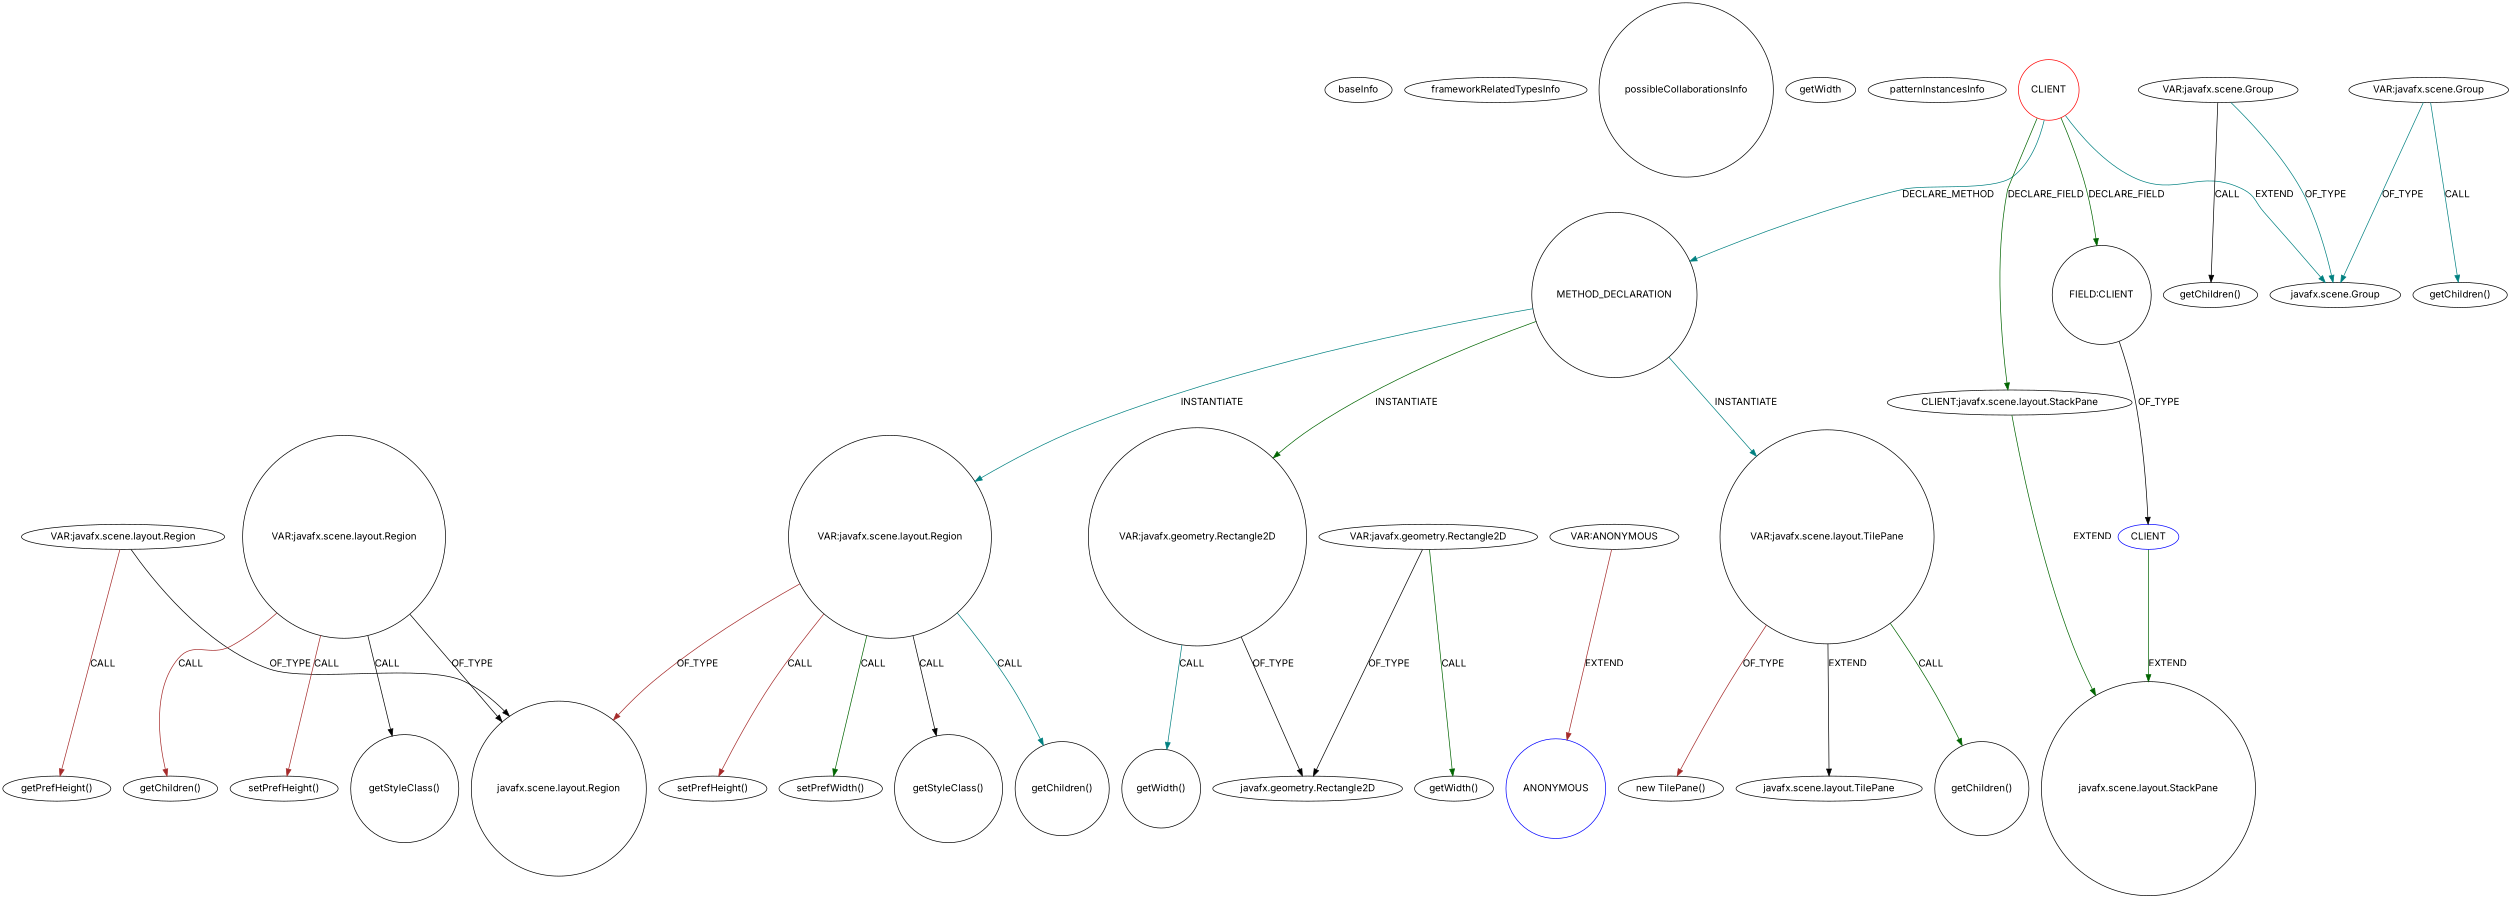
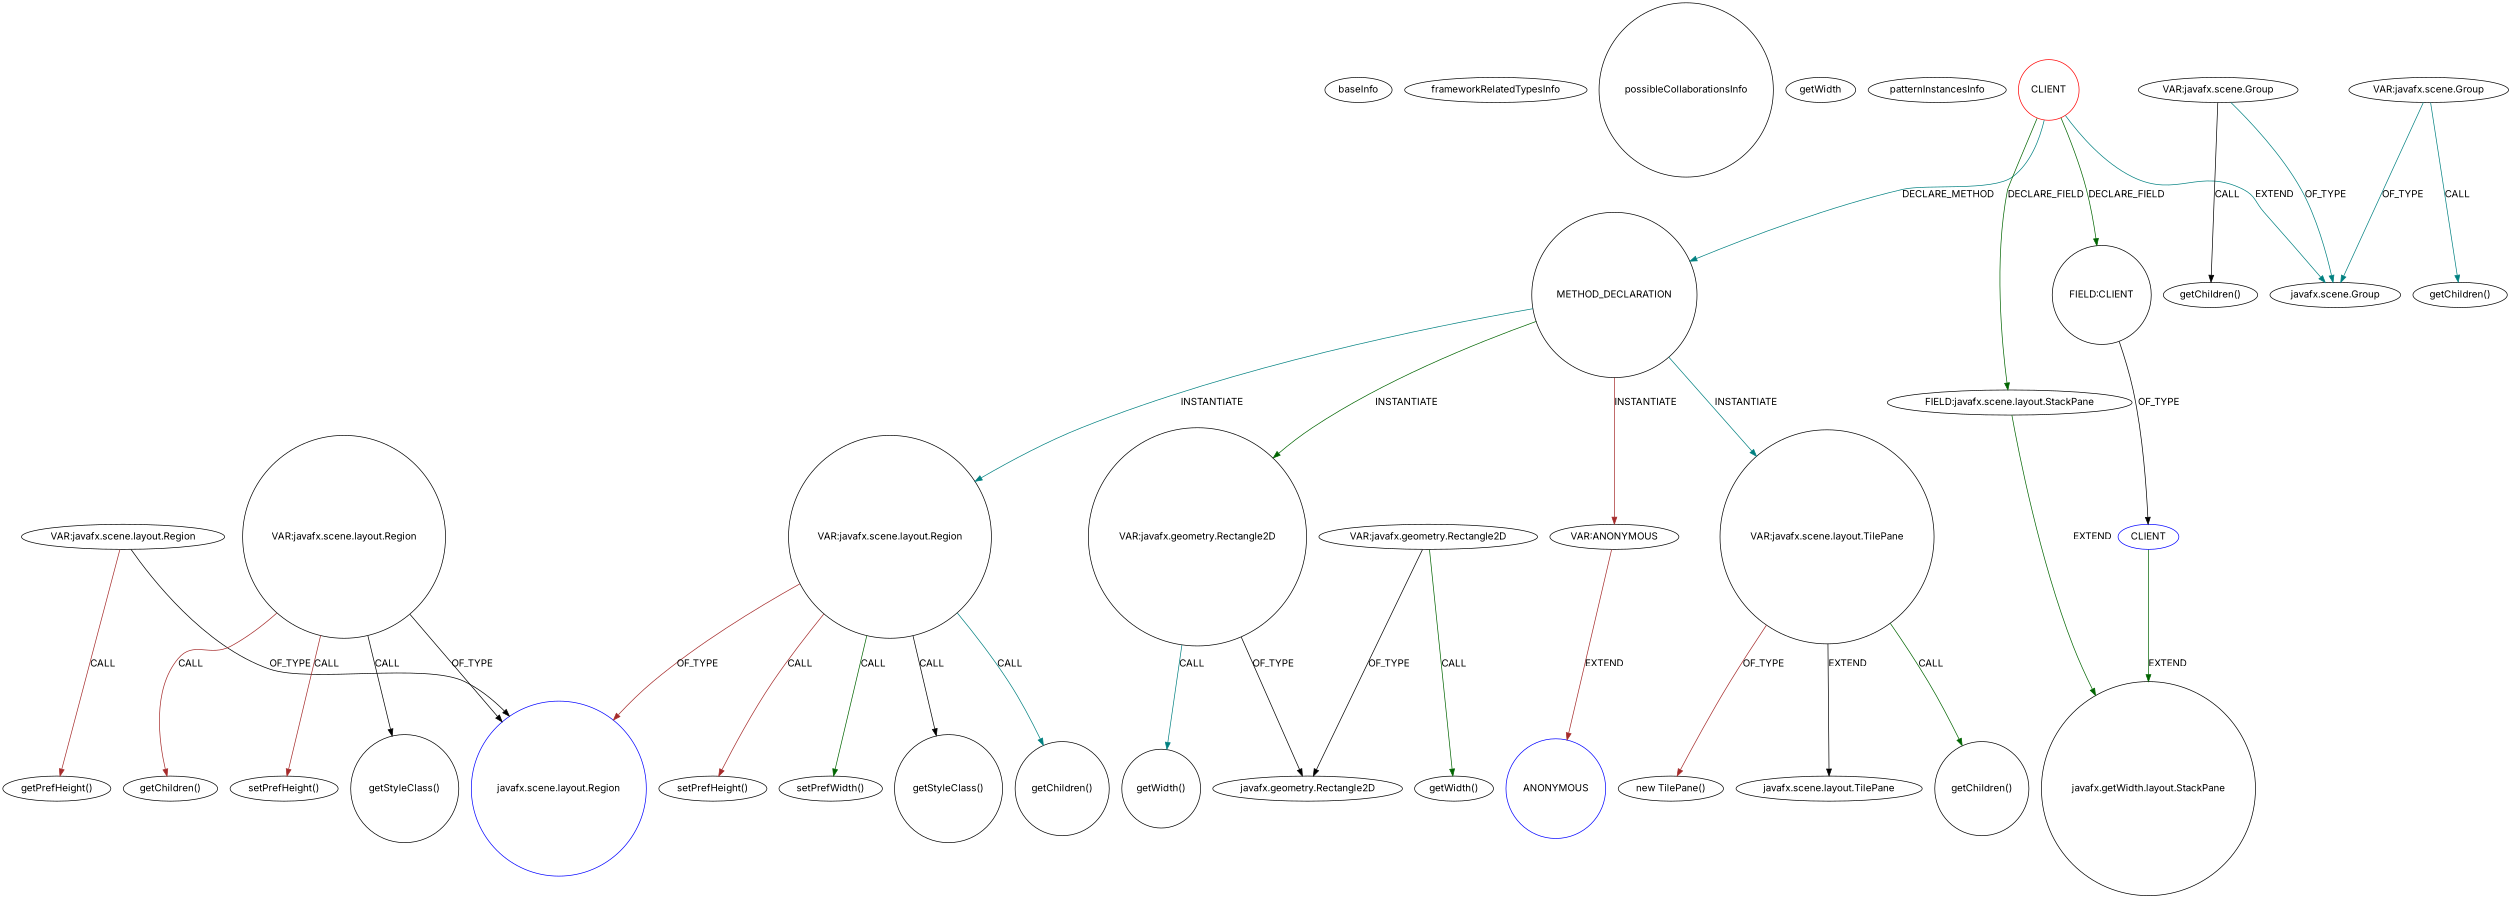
node "CLIENT:javafx.scene.layout.StackPane": label "CLIENT:javafx.scene.layout.StackPane" -> "FIELD:javafx.scene.layout.StackPane"
edge "METHOD_DECLARATION" -> "VAR:ANONYMOUS": added, label "INSTANTIATE"
node "javafx.scene.layout.Region": color black -> blue
node "javafx.scene.layout.StackPane": label "javafx.scene.layout.StackPane" -> "javafx.getWidth.layout.StackPane"
